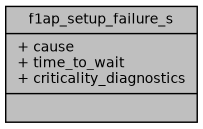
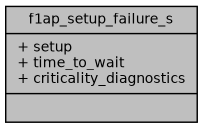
node "f1ap_setup_failure_s": text "+ cause" -> "+ setup"
